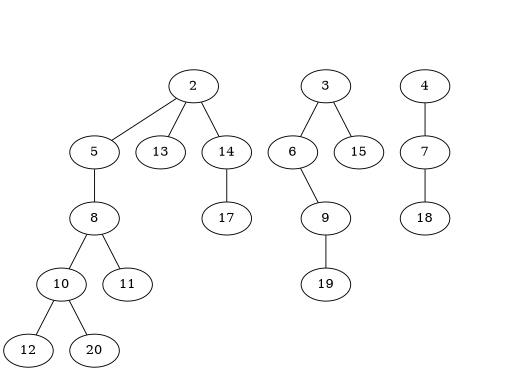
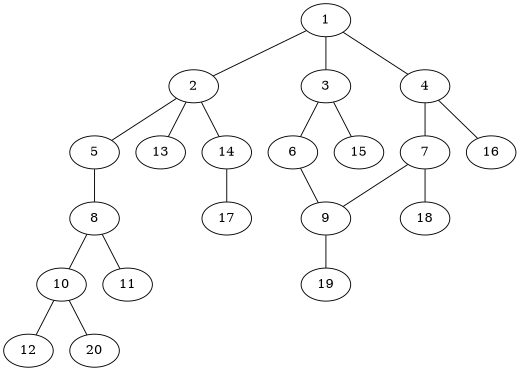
node "1": added
node "16": added
edge "7" -- "9": added
